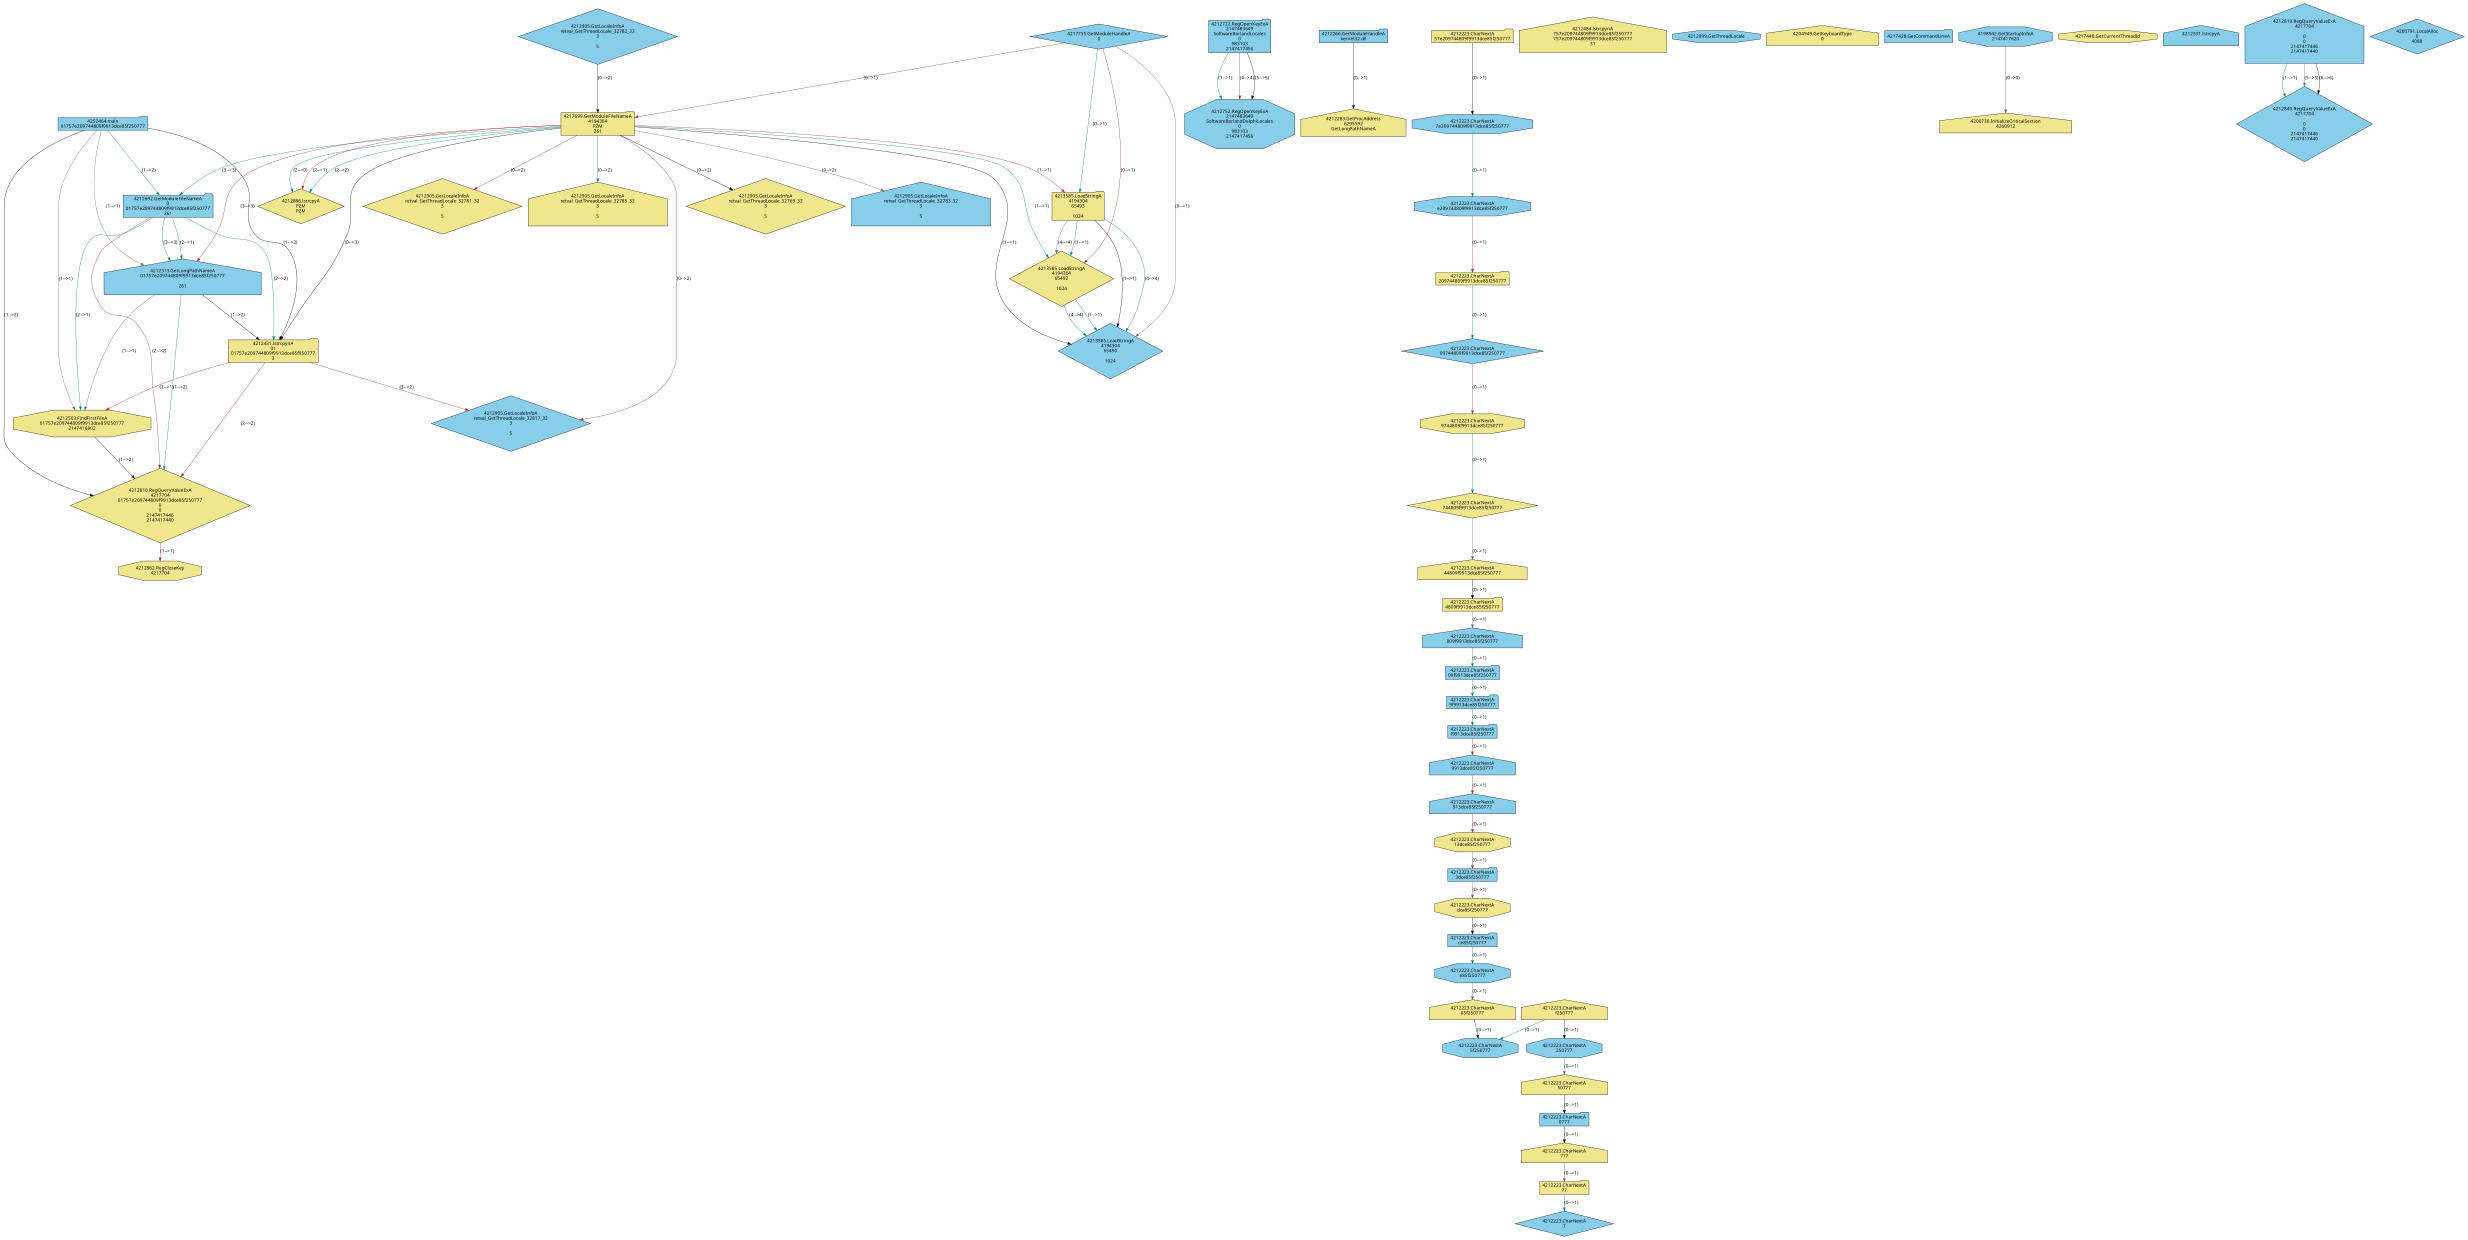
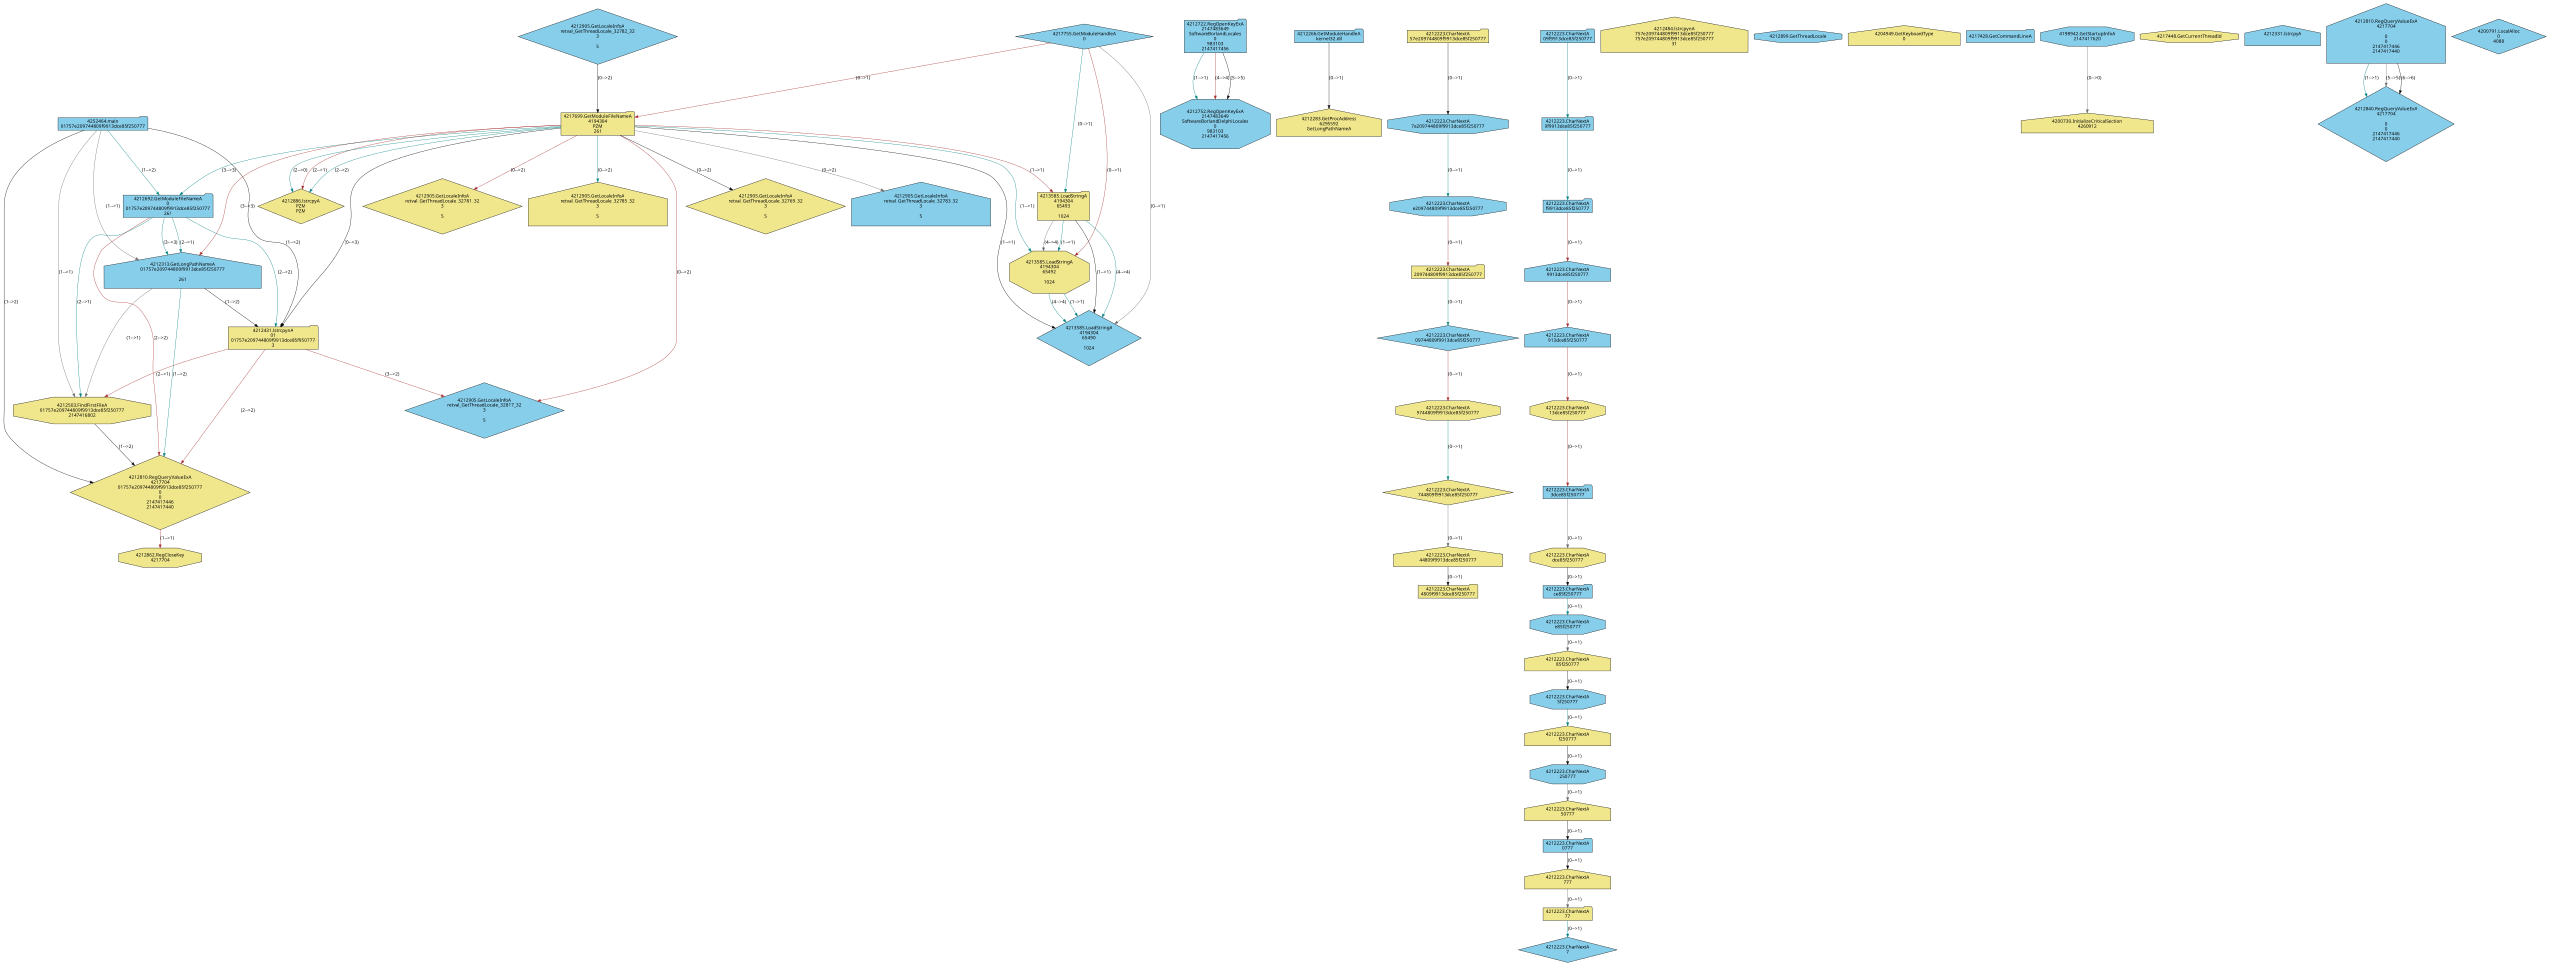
node "4213585.LoadStringA 4194304 65492 1024": shape diamond -> octagon
node "4212223.CharNextA 809f9913dce85f250777": removed
edge "4212223.CharNextA f250777" -> "4212223.CharNextA 5f250777": reversed
